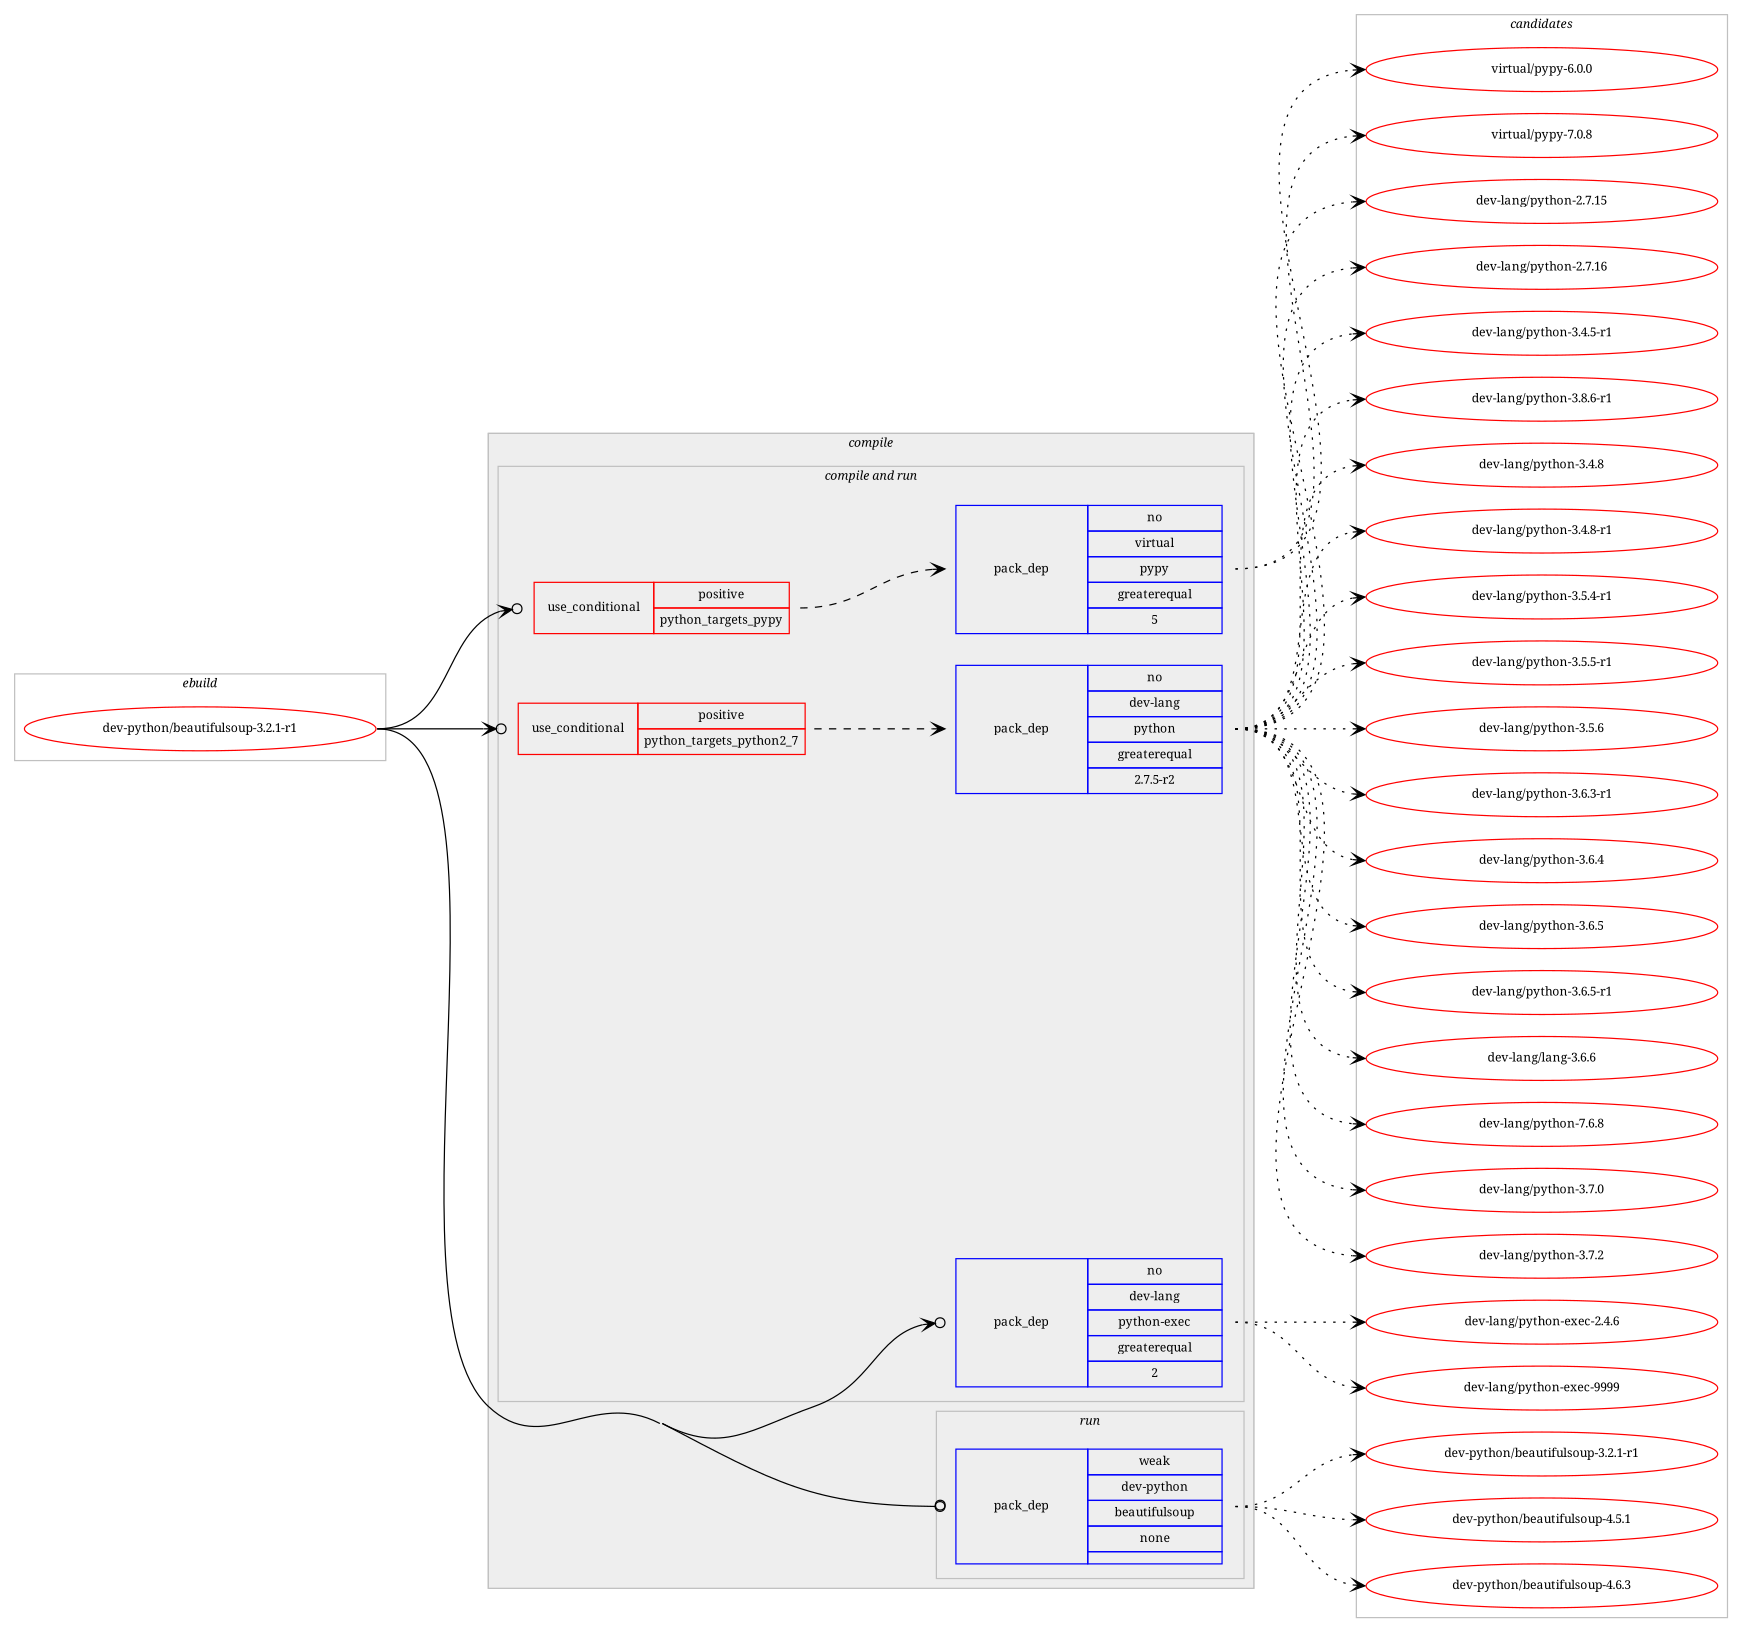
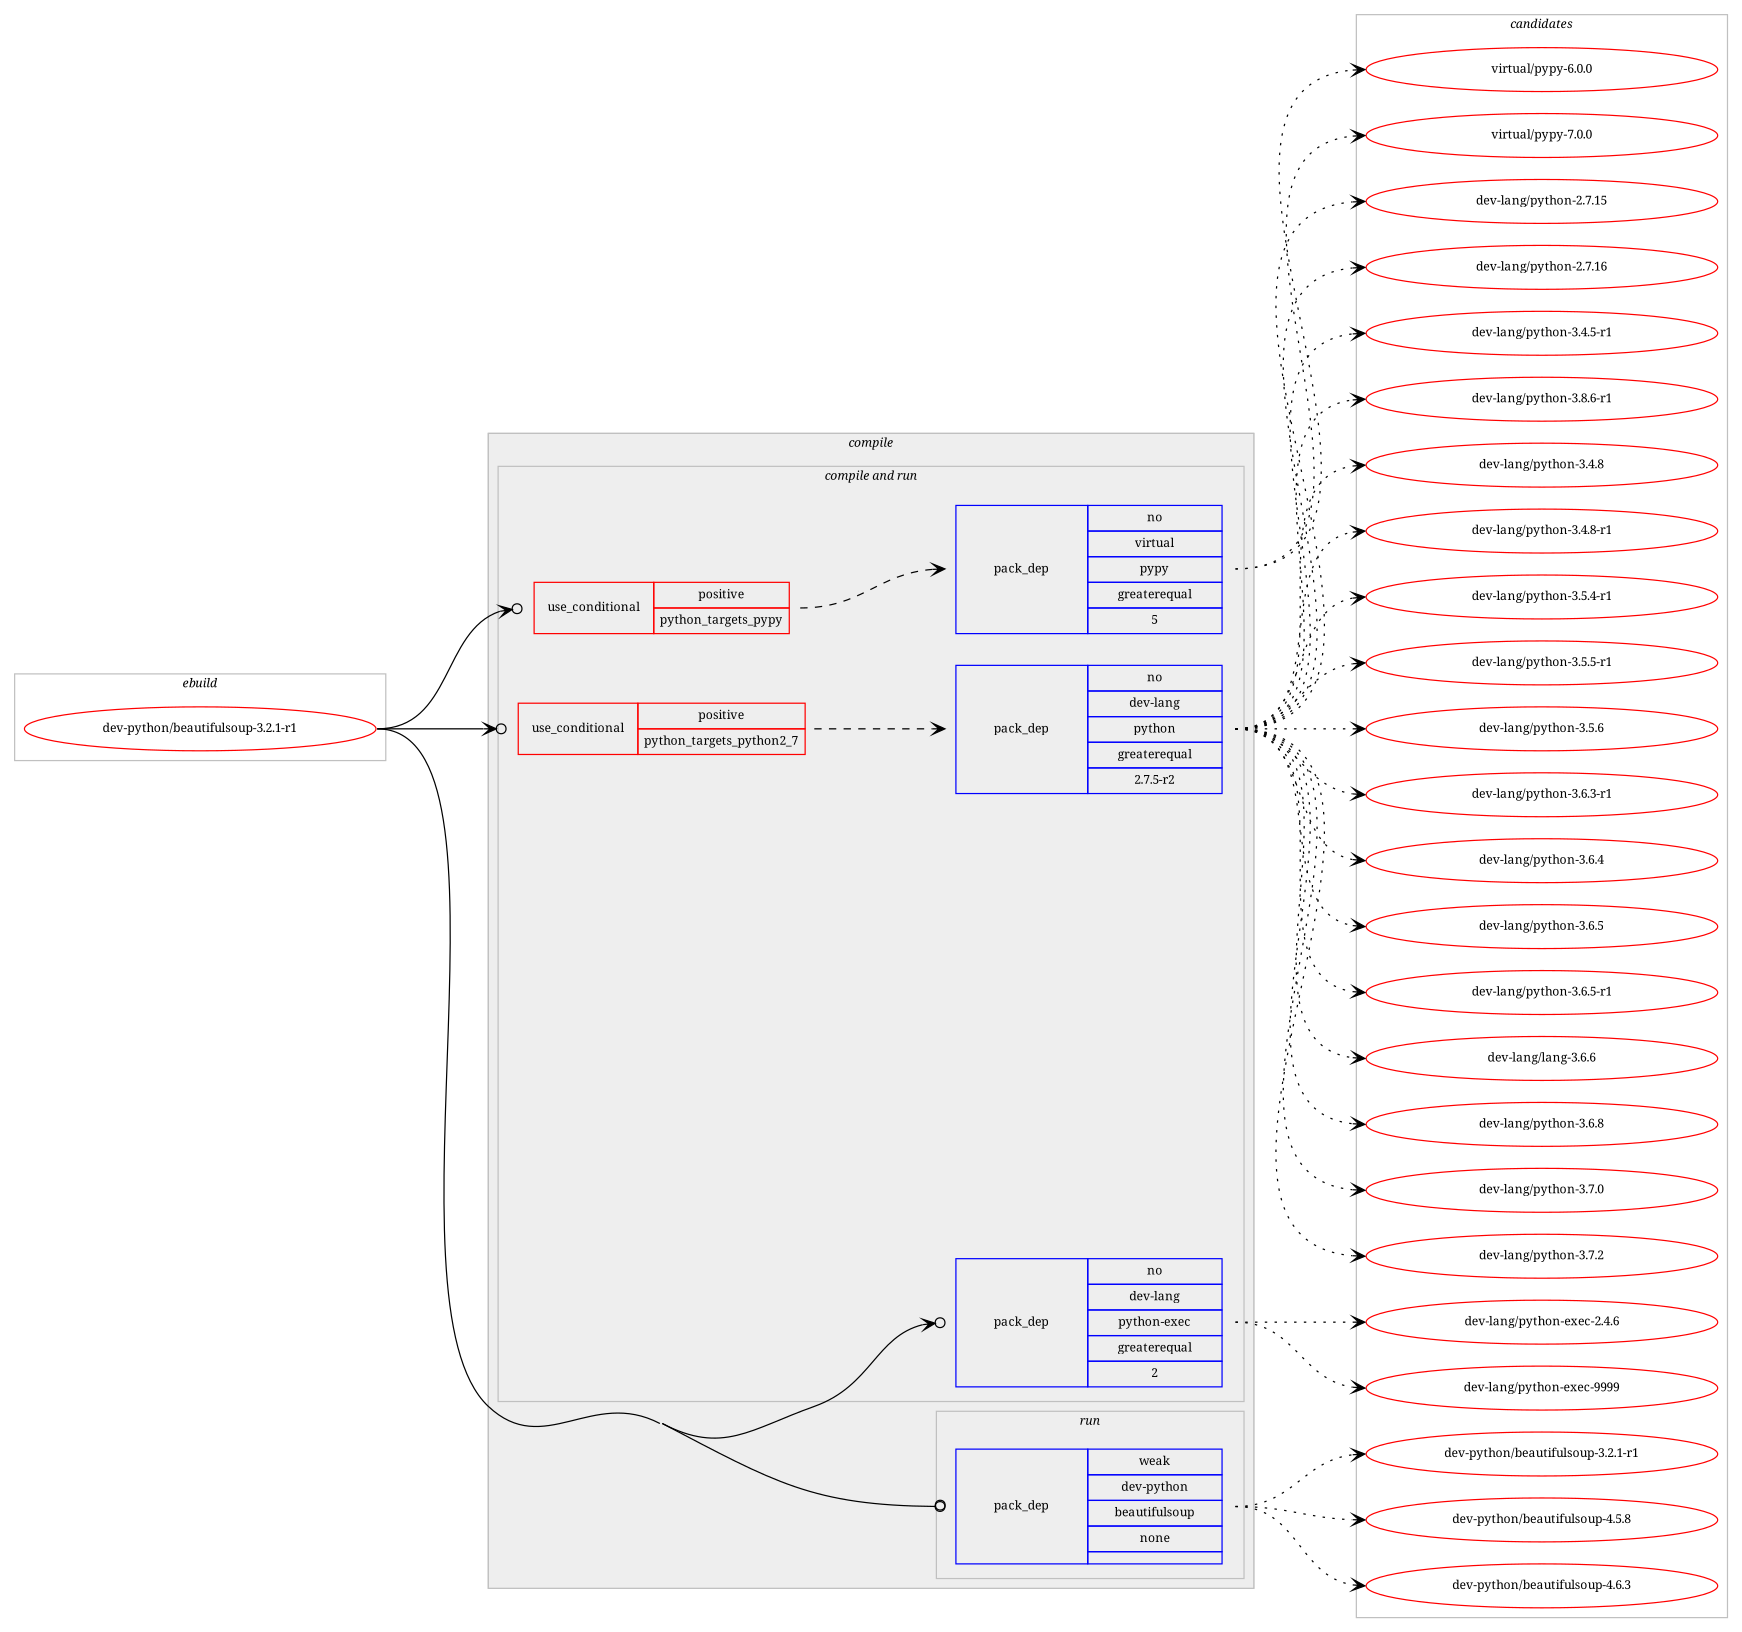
node "virtual/pypy-7.0.8": label "virtual/pypy-7.0.8" -> "virtual/pypy-7.0.0"
node "dev-lang/python-7.6.8": label "dev-lang/python-7.6.8" -> "dev-lang/python-3.6.8"
node "dev-python/beautifulsoup-4.5.1": label "dev-python/beautifulsoup-4.5.1" -> "dev-python/beautifulsoup-4.5.8"
